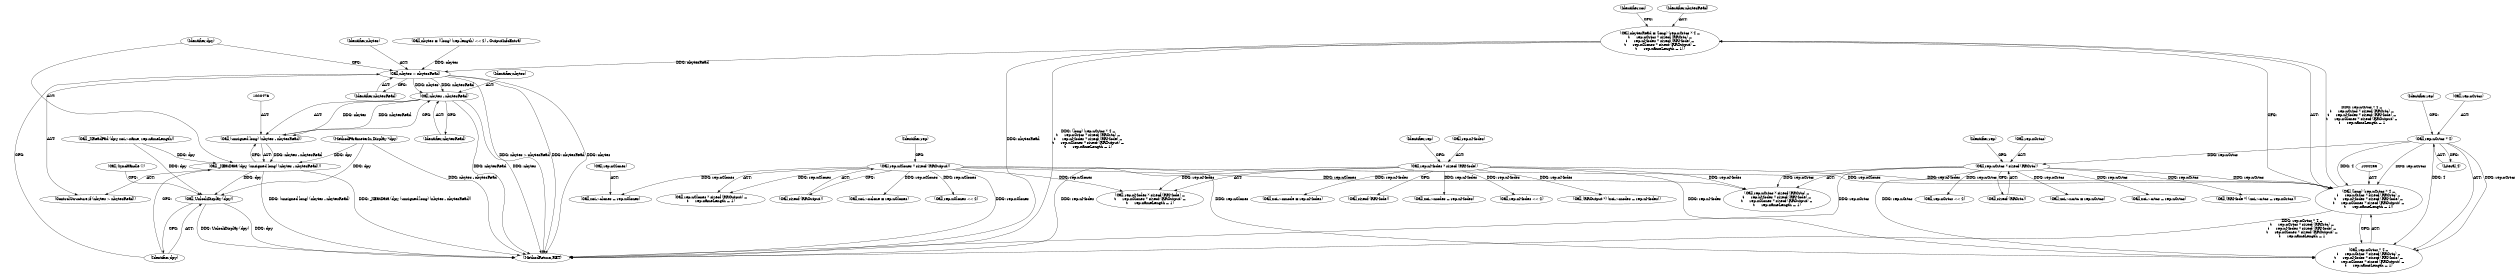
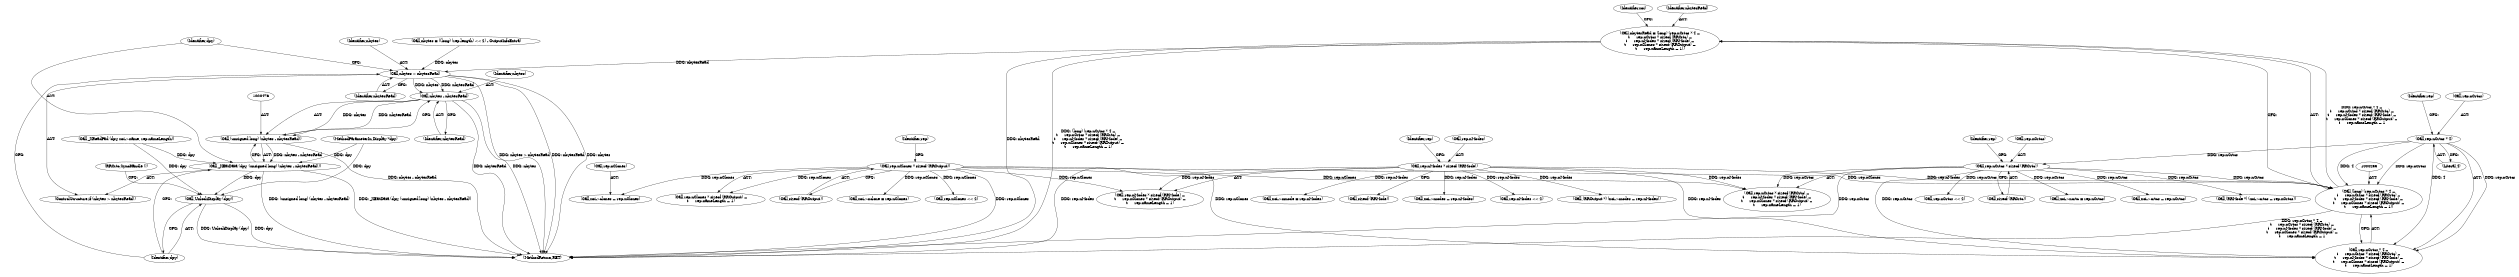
node "(Call,SyncHandle ())": label "(Call,SyncHandle ())" -> "(RRCrtc,SyncHandle ())"
edge "(MethodParameterIn,Display *dpy)" -> "(MethodReturn,RET)": now "(Call,(unsigned long) (nbytes - nbytesRead))" -> "(MethodReturn,RET)"
